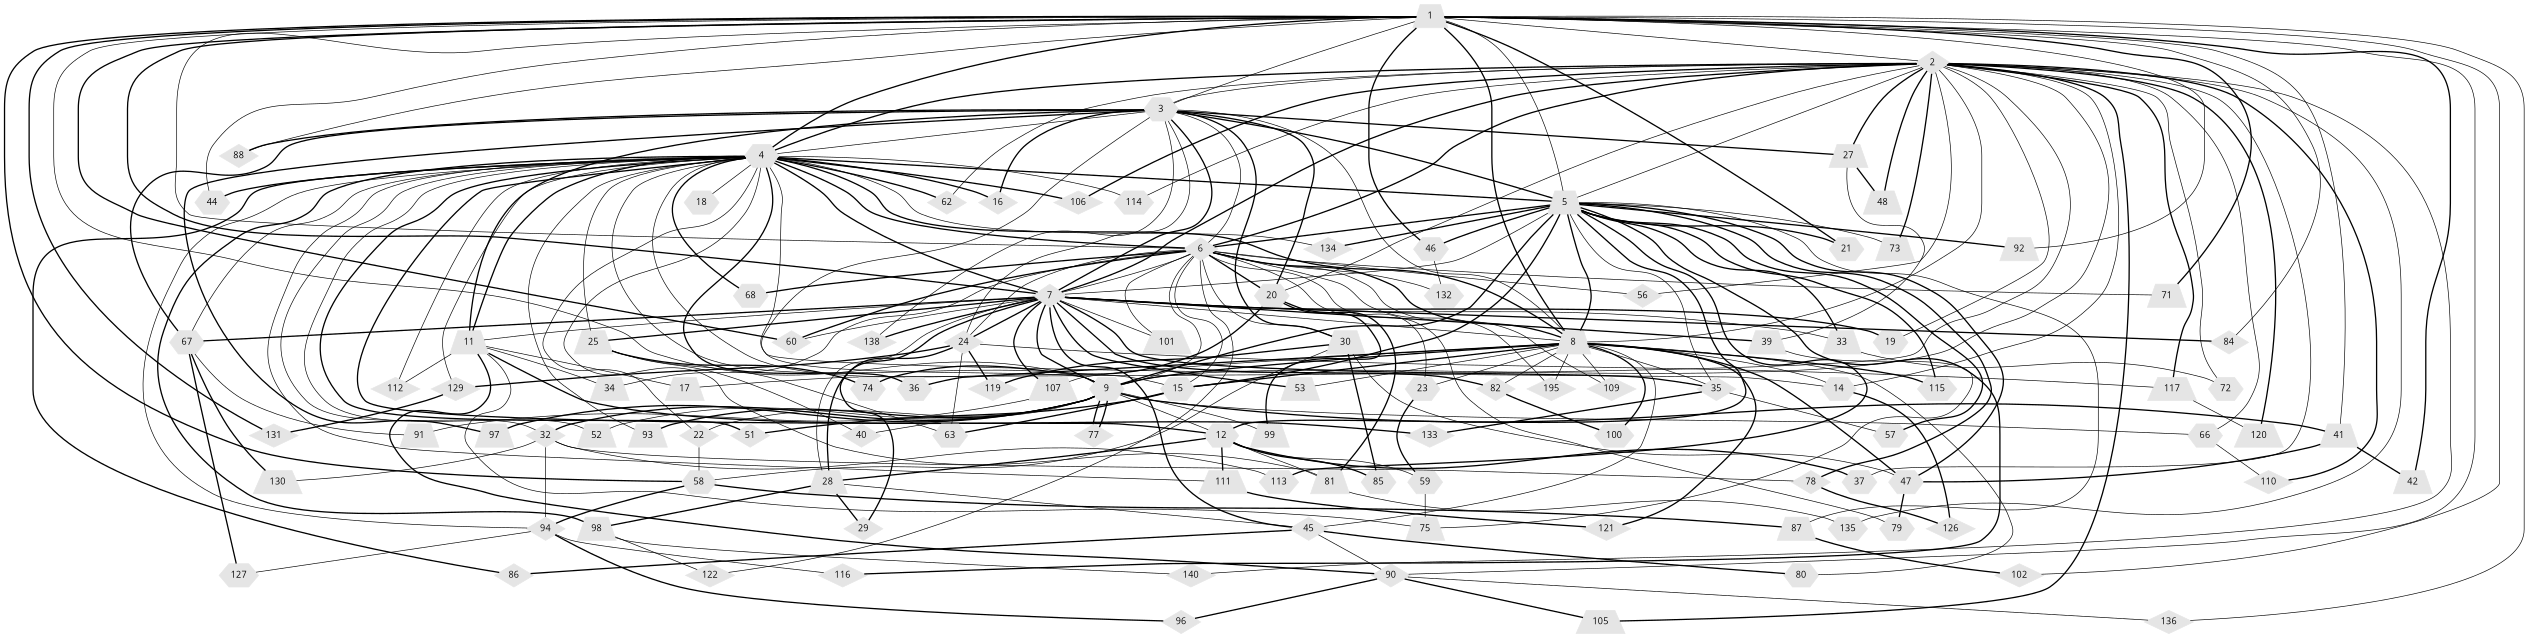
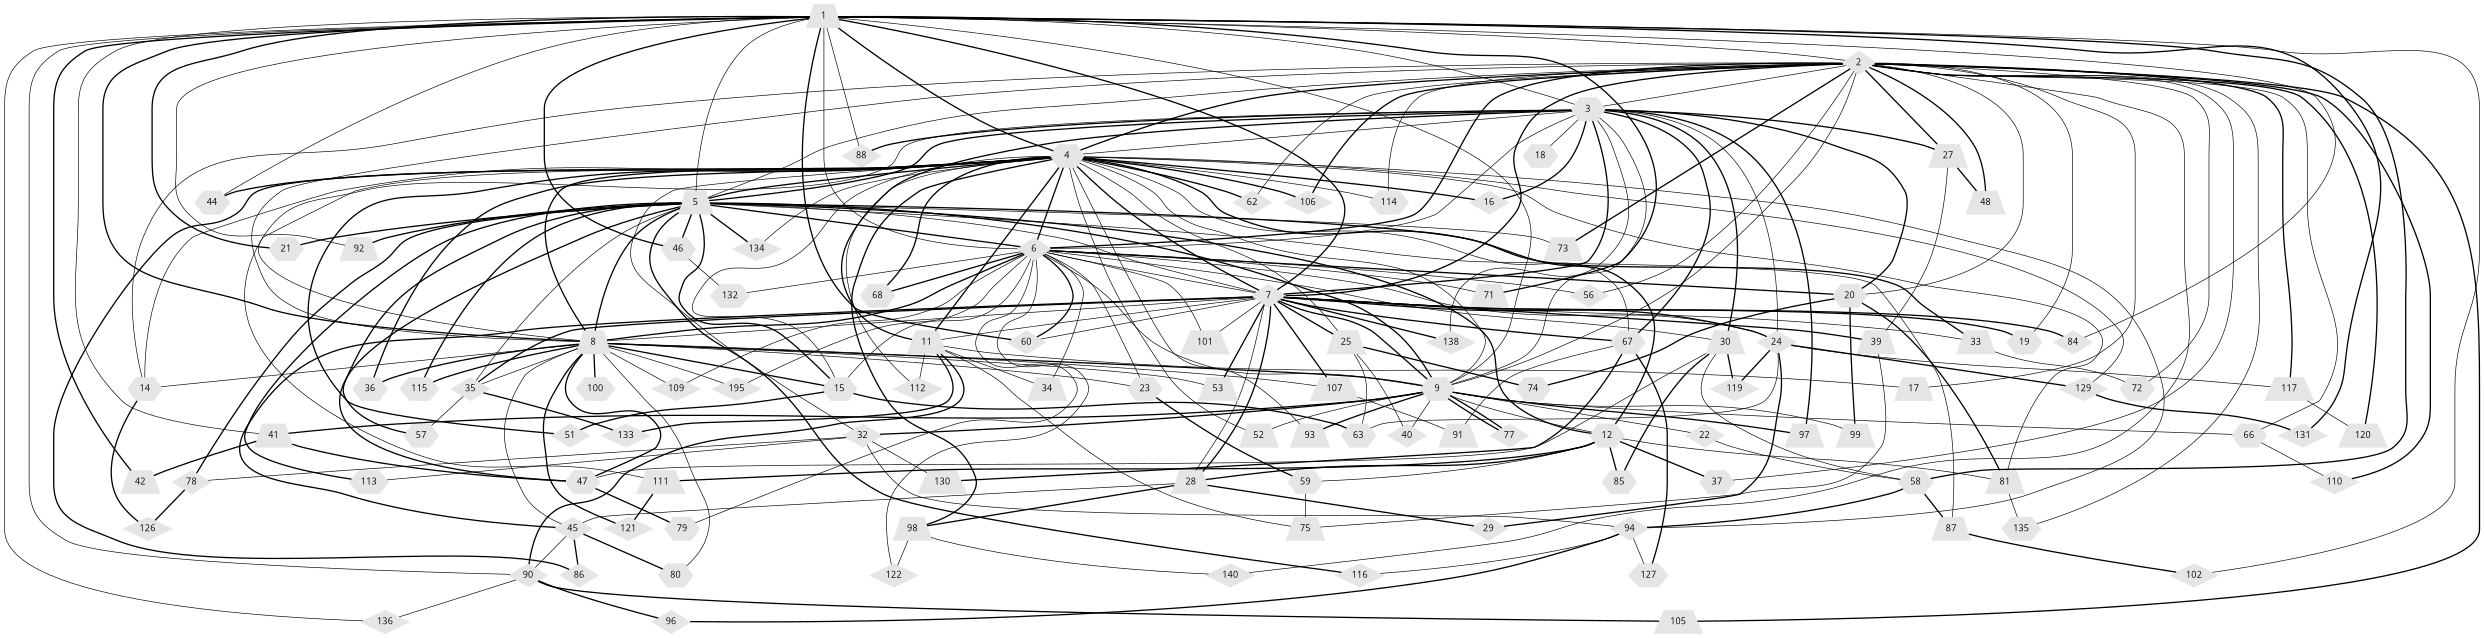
edge "4" -- "18": now "3" -- "18"
edge "4" -- "22": removed
node "82": removed
